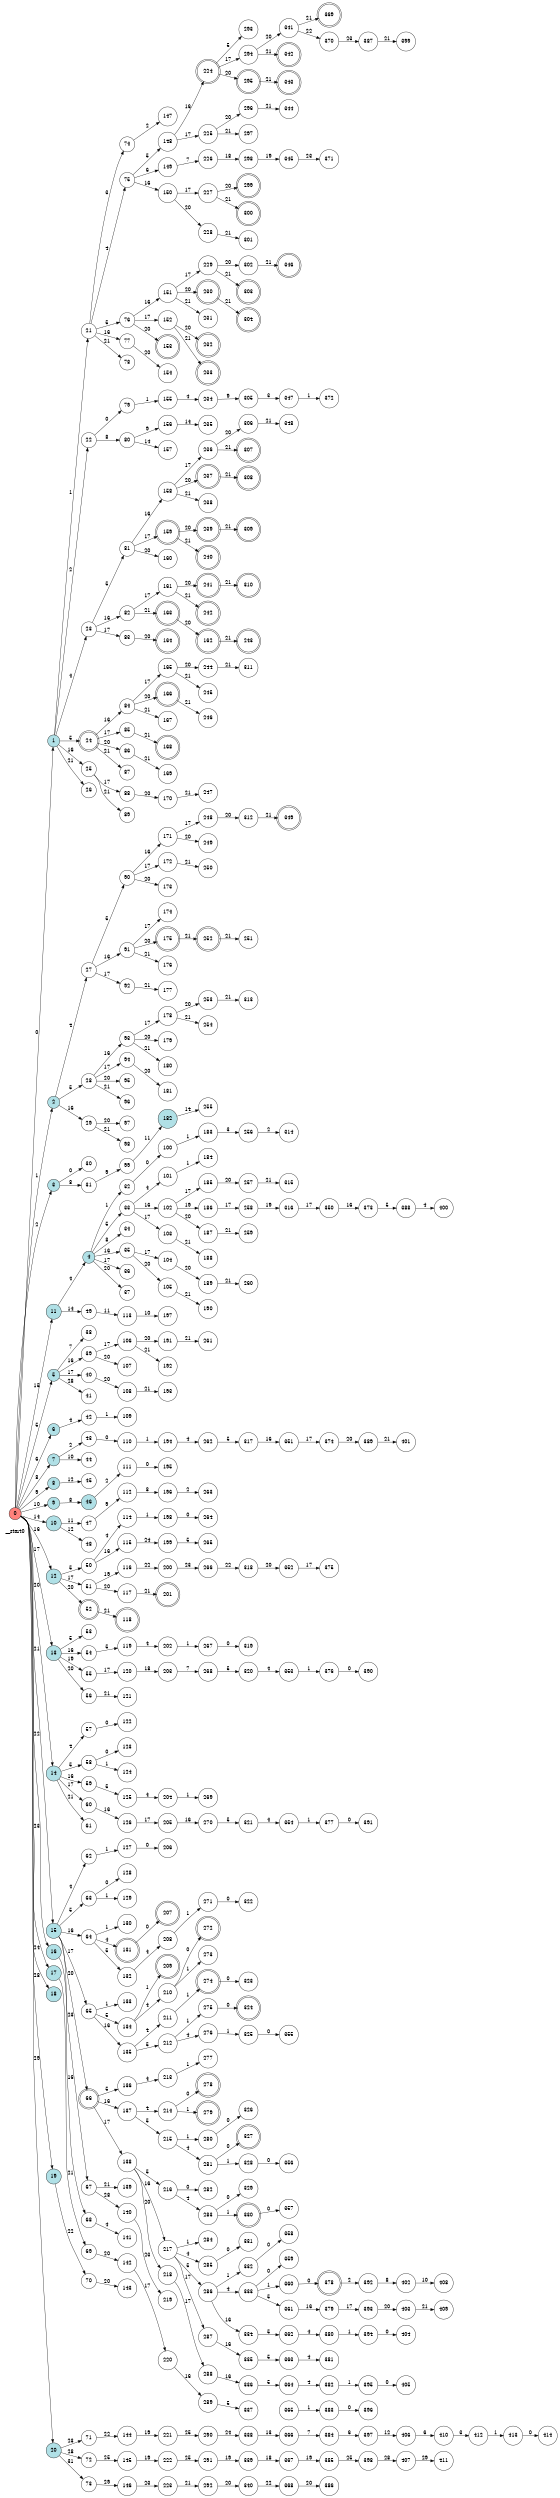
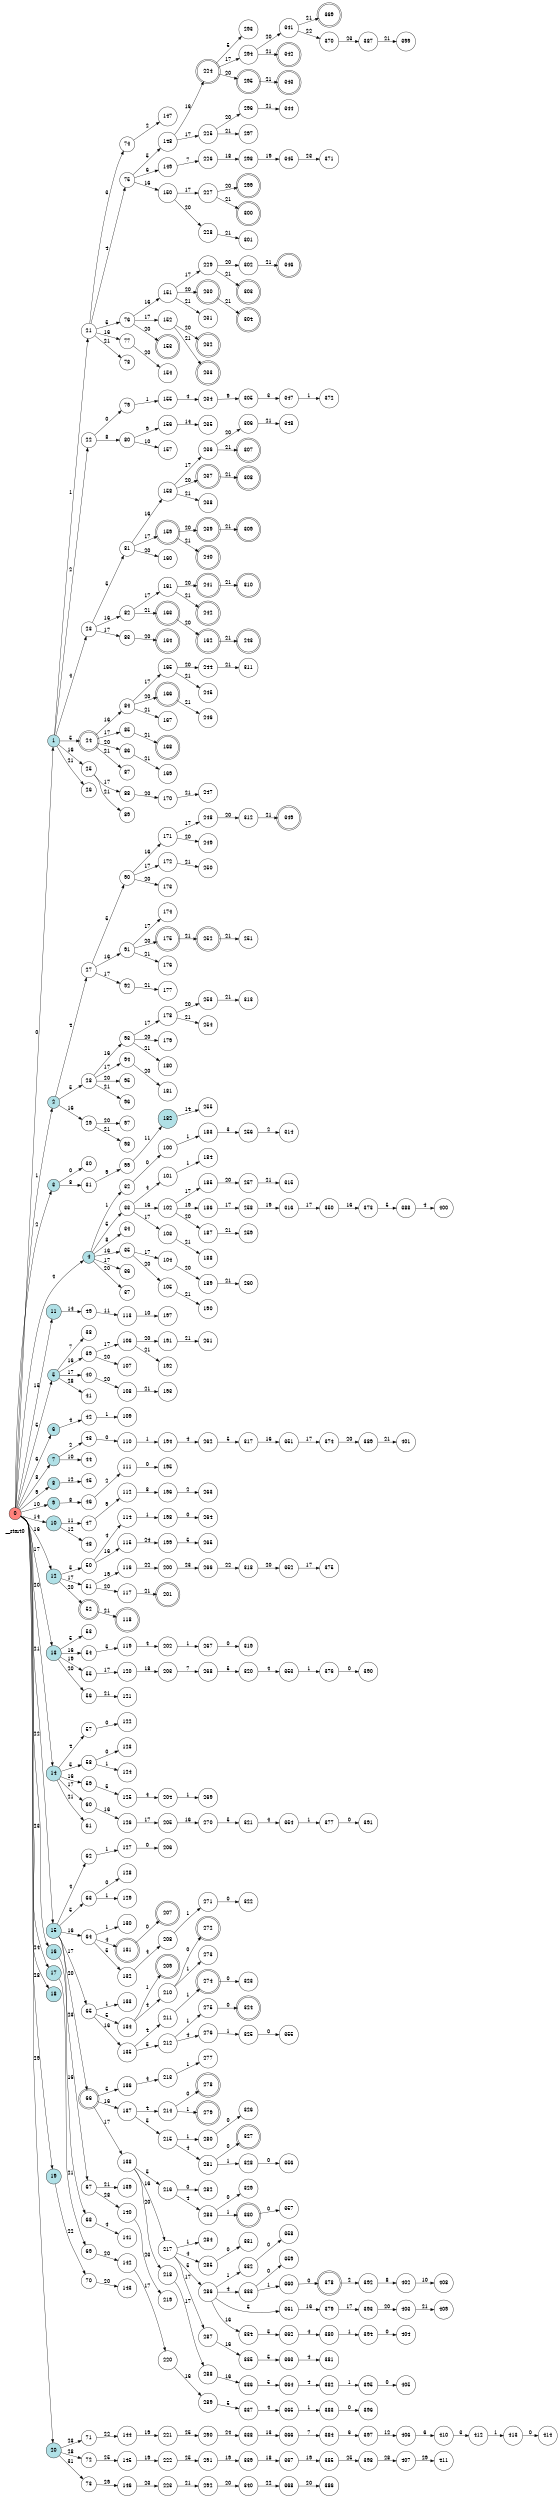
edge "80" -> "157": label "14" -> "10"
edge "11" -> "4": now "0" -> "4"
node "46": fillcolor powderblue -> white
edge "333" -> "361": now "286" -> "361"
edge "337" -> "365": added, label "4"
